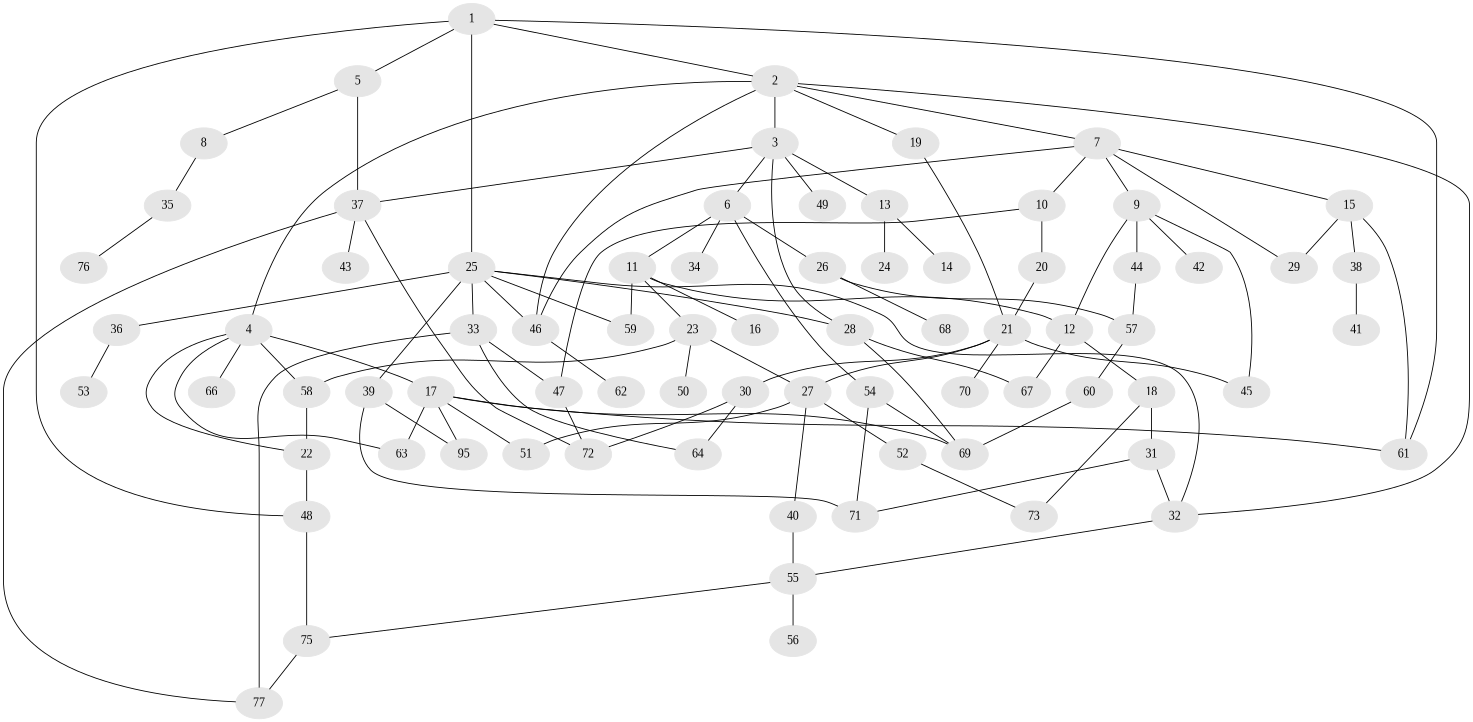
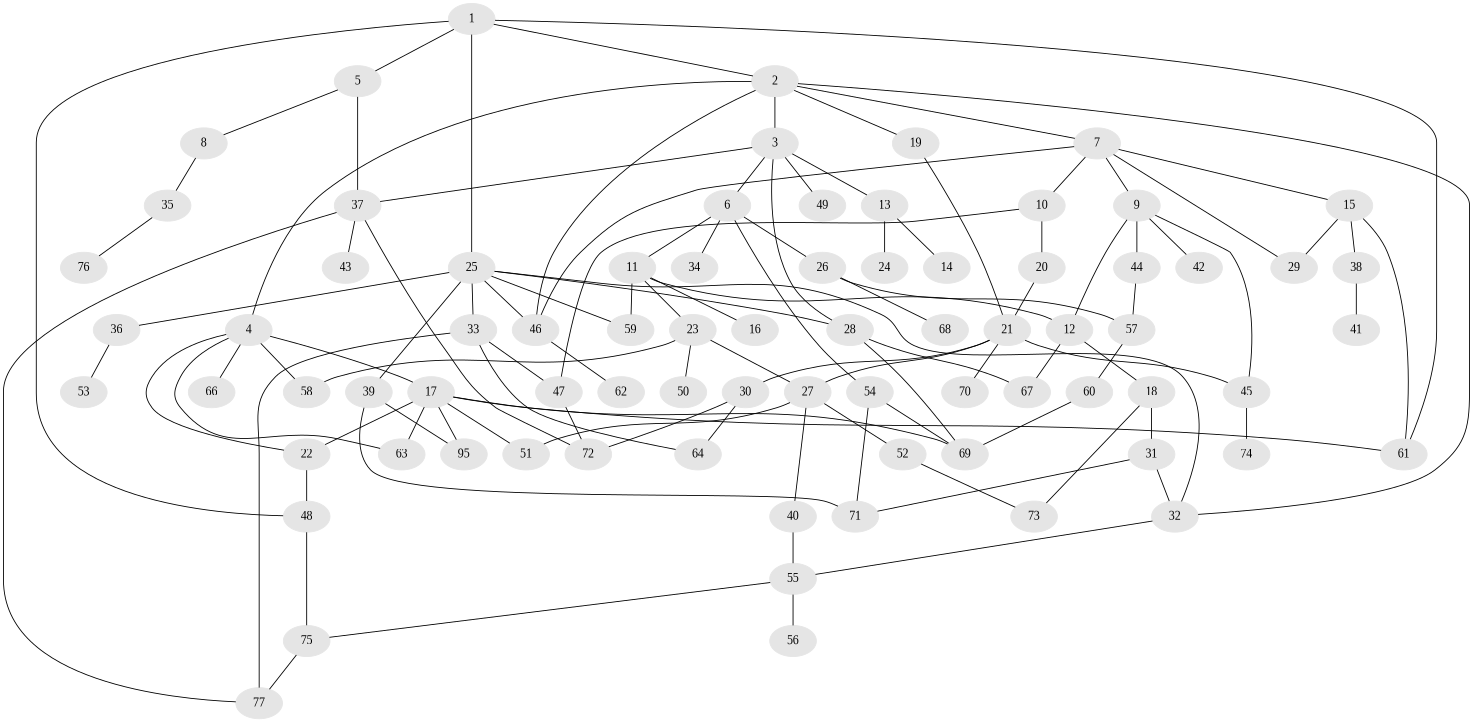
edge "58" -- "22": now "17" -- "22"
node "74": added
